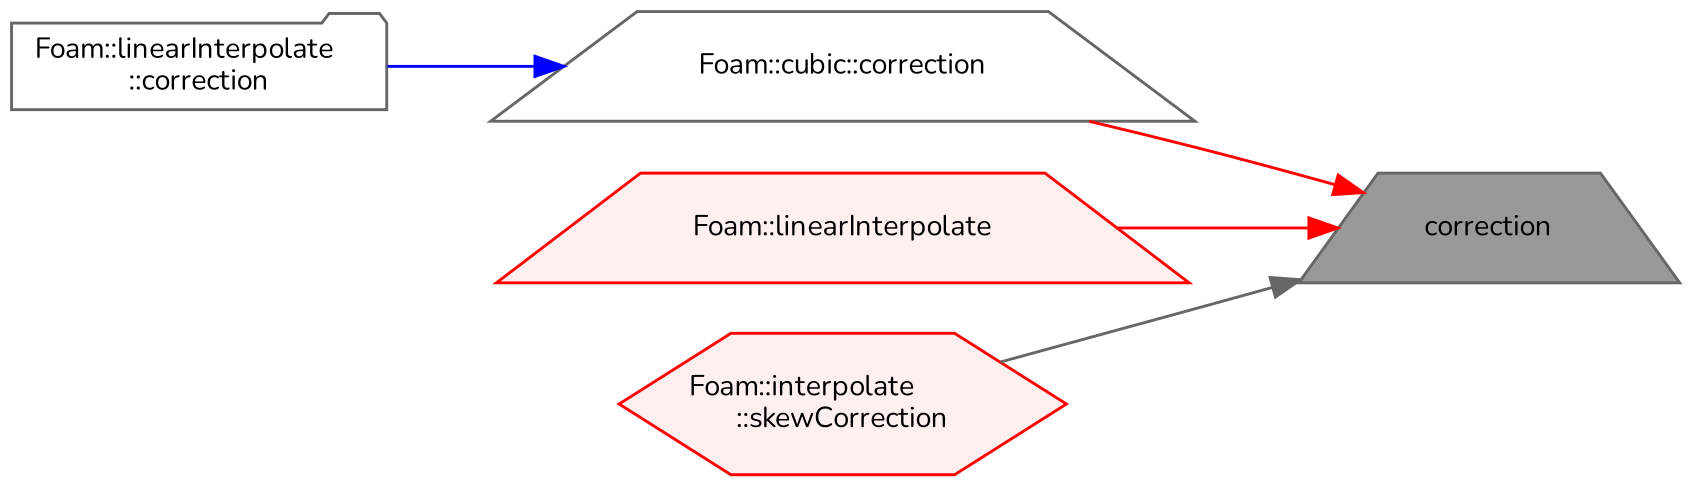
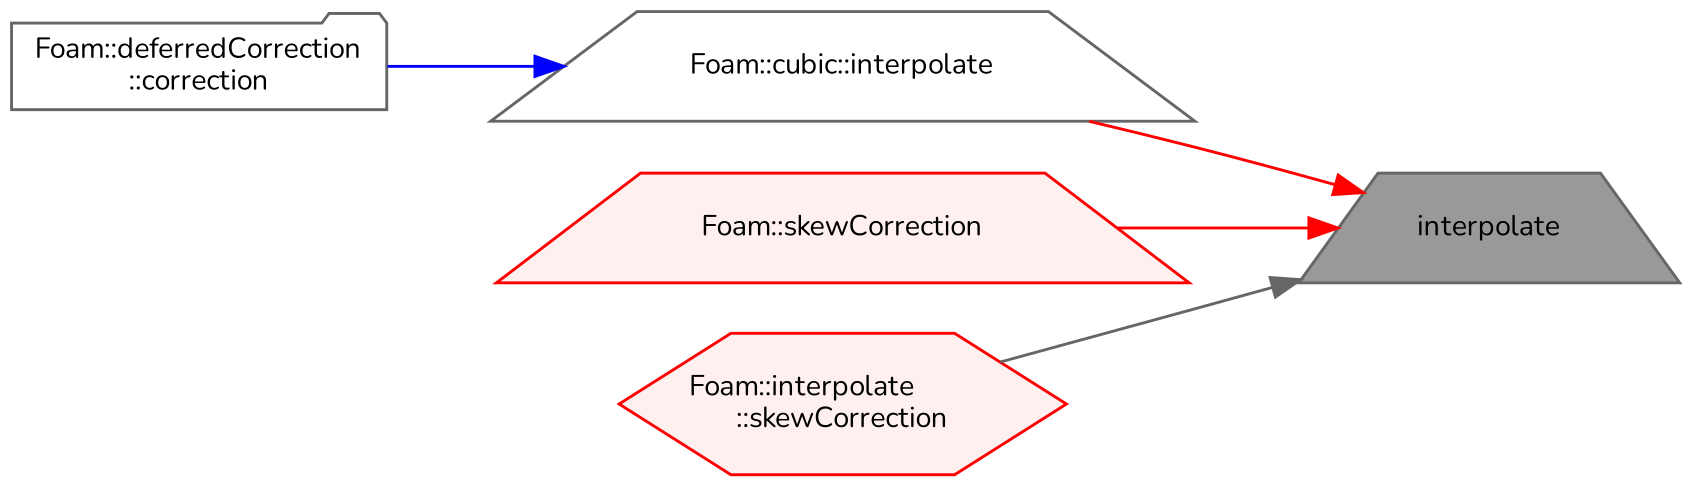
node "Foam::linearInterpolate ::correction": label "Foam::linearInterpolate ::correction" -> "Foam::deferredCorrection ::correction"
node "Foam::cubic::correction": label "Foam::cubic::correction" -> "Foam::cubic::interpolate"
node "Foam::linearInterpolate": label "Foam::linearInterpolate" -> "Foam::skewCorrection"
node "correction": label "correction" -> "interpolate"
